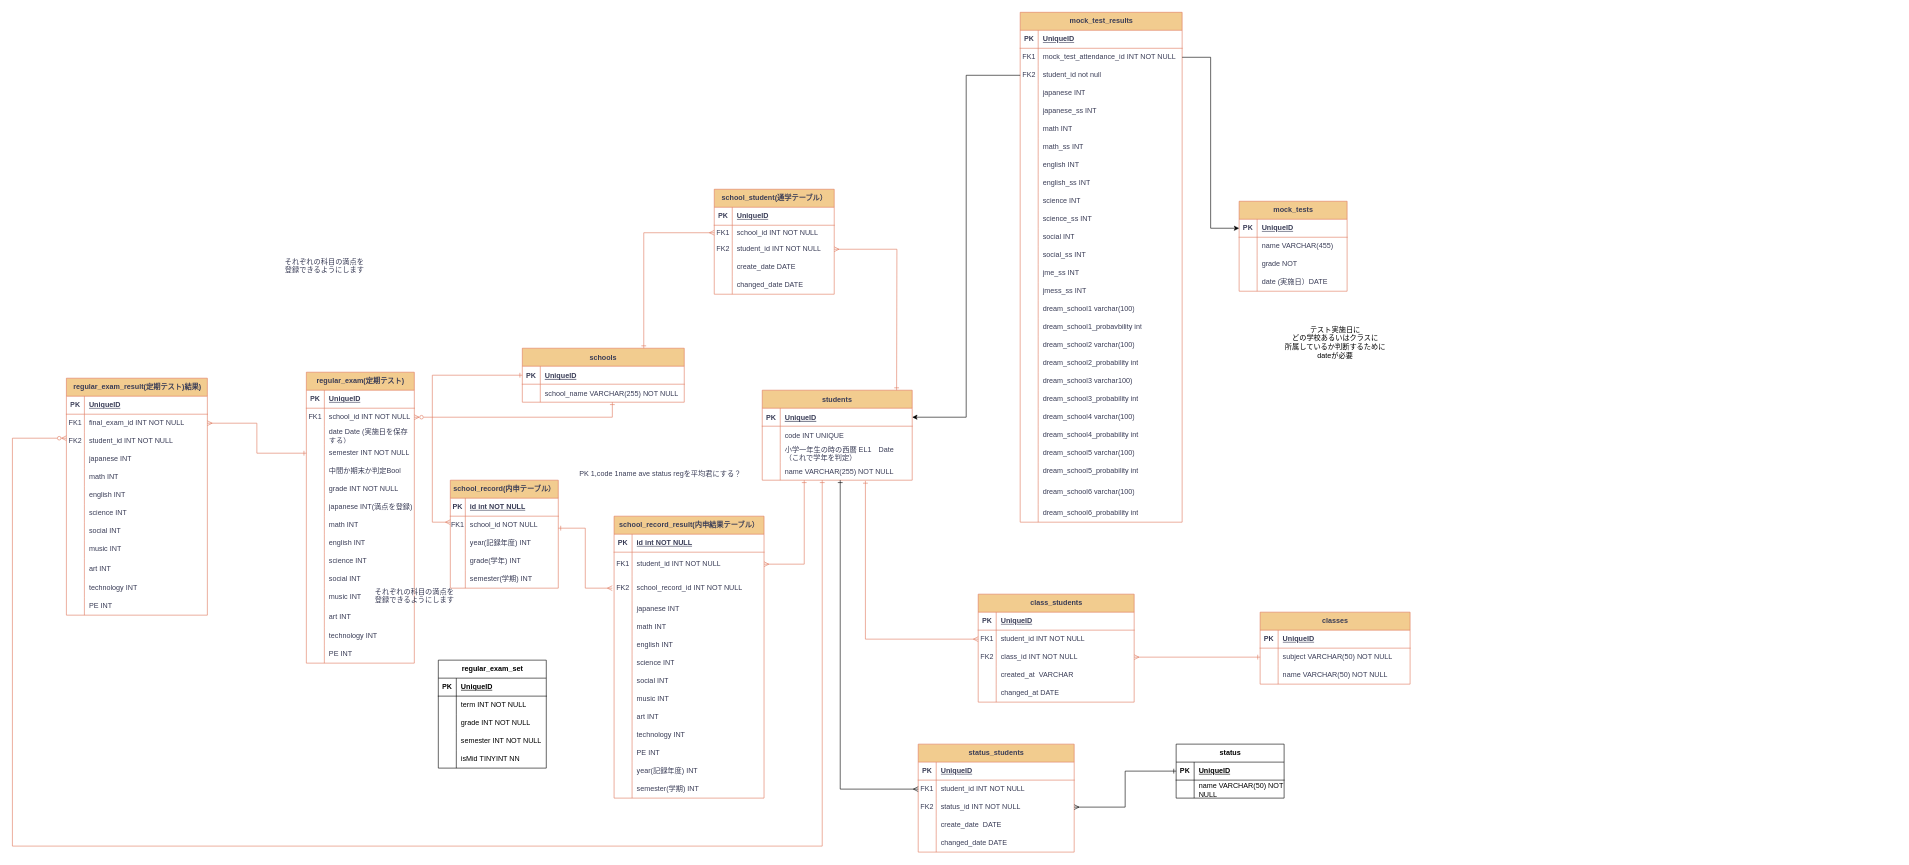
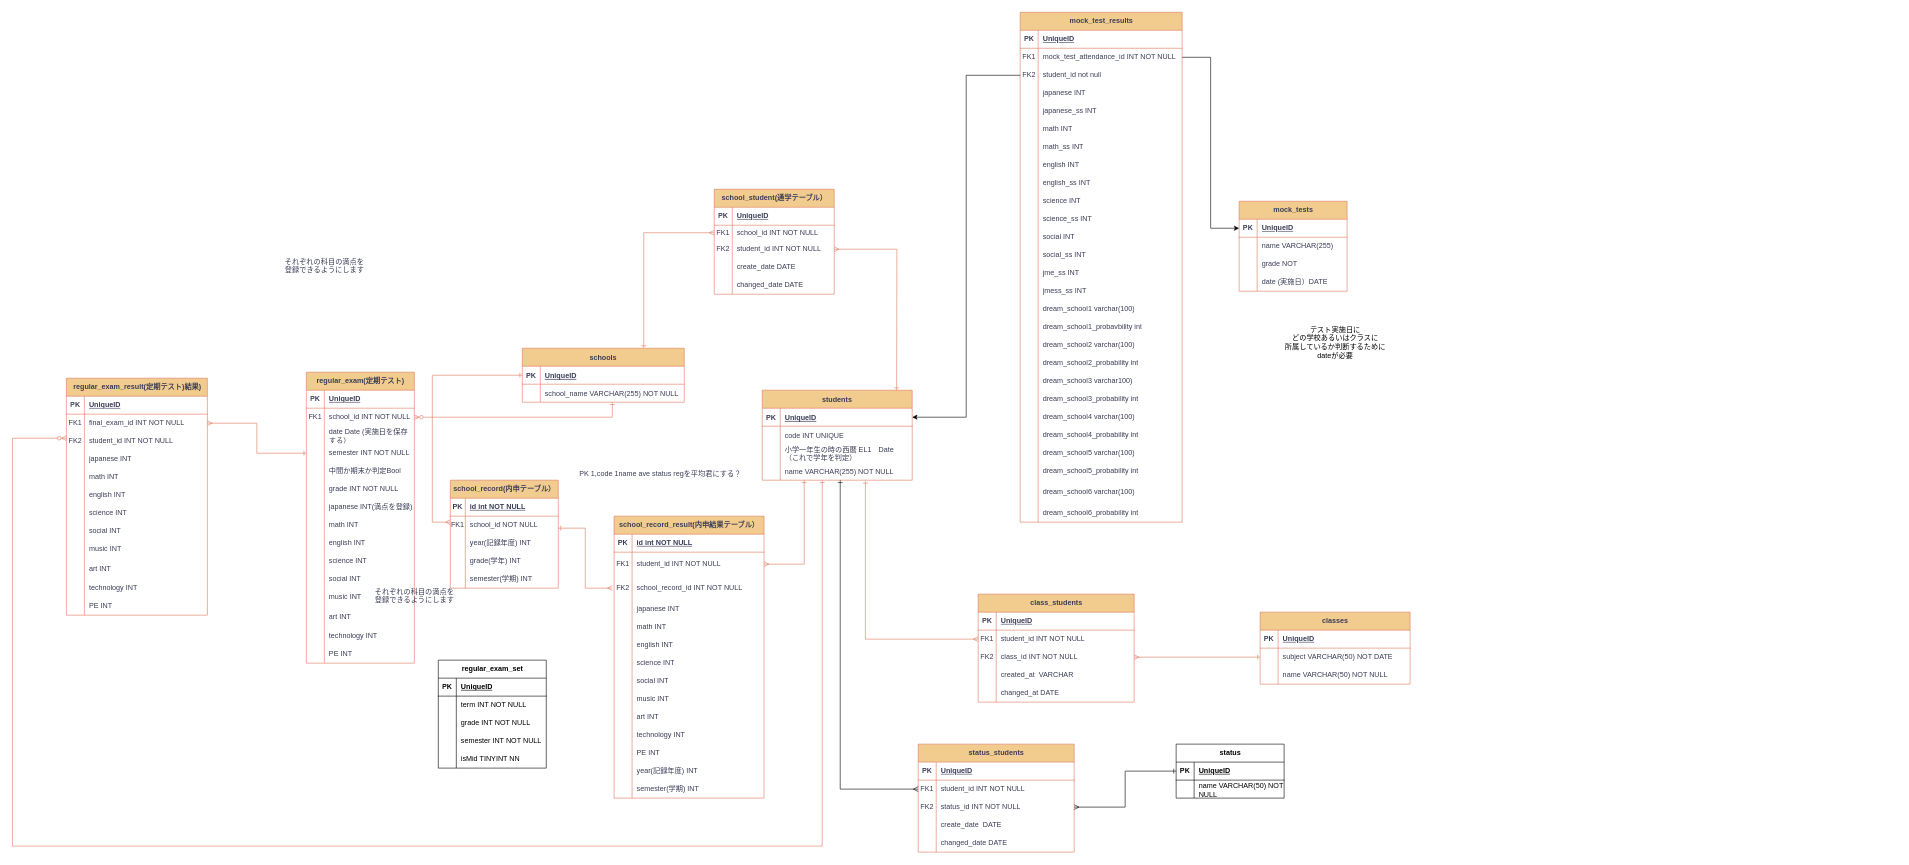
node "name VARCHAR(455)": label "name VARCHAR(455)" -> "name VARCHAR(255)"
node "subject VARCHAR(50) NOT NULL": label "subject VARCHAR(50) NOT NULL" -> "subject VARCHAR(50) NOT DATE"
